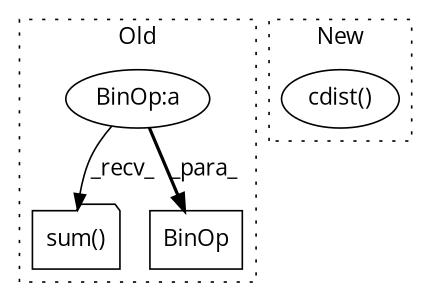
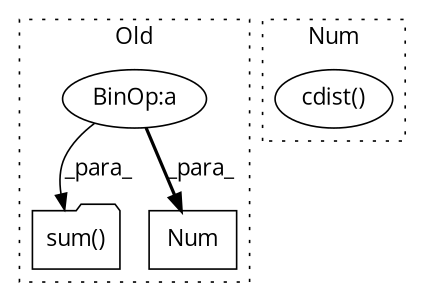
cluster "New": label "New" -> "Num"
edge "BinOp:a" -> "sum()": label "_recv_" -> "_para_"
node "BinOp": label "BinOp" -> "Num"
